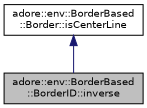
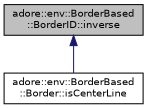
edge "adore::env::BorderBased ::BorderID::inverse" -> "adore::env::BorderBased ::Border::isCenterLine": reversed
